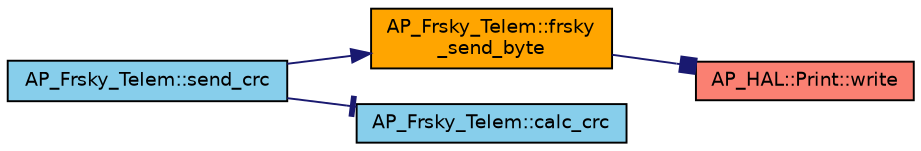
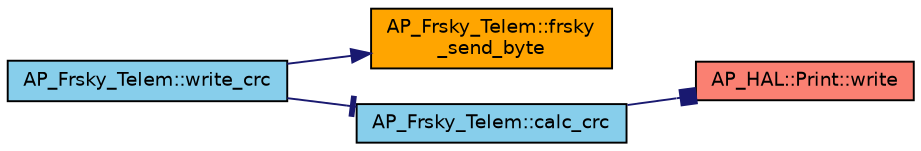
edge "AP_Frsky_Telem::frsky _send_byte" -> "AP_HAL::Print::write": now "AP_Frsky_Telem::calc_crc" -> "AP_HAL::Print::write"
node "AP_Frsky_Telem::send_crc": label "AP_Frsky_Telem::send_crc" -> "AP_Frsky_Telem::write_crc"
